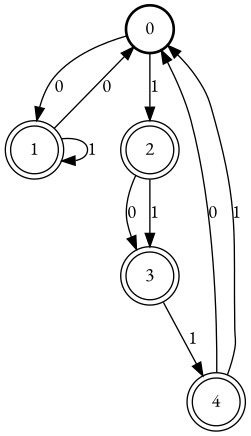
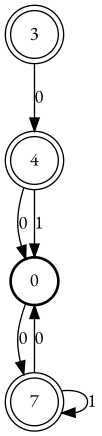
node "1": label "1" -> "7"
node "2": removed
edge "3" -> "4": label "1" -> "0"
